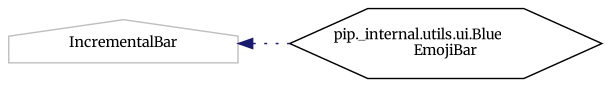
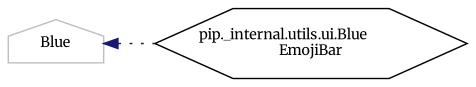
node "IncrementalBar": label "IncrementalBar" -> "Blue"
